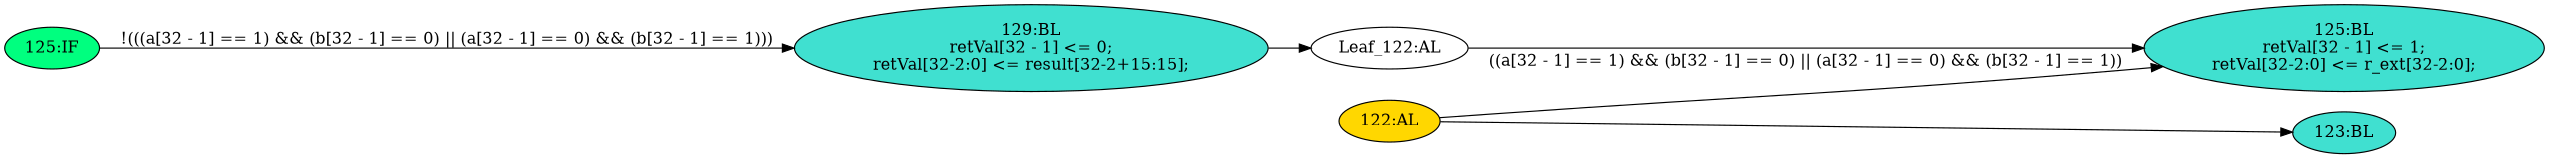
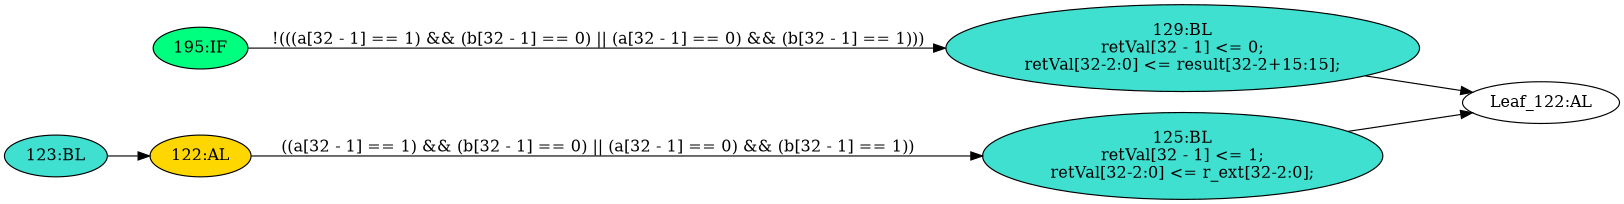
node "125:IF": label "125:IF" -> "195:IF"
edge "Leaf_122:AL" -> "125:BL retVal[32 - 1] <= 1; retVal[32-2:0] <= r_ext[32-2:0];": reversed
edge "122:AL" -> "123:BL": reversed
